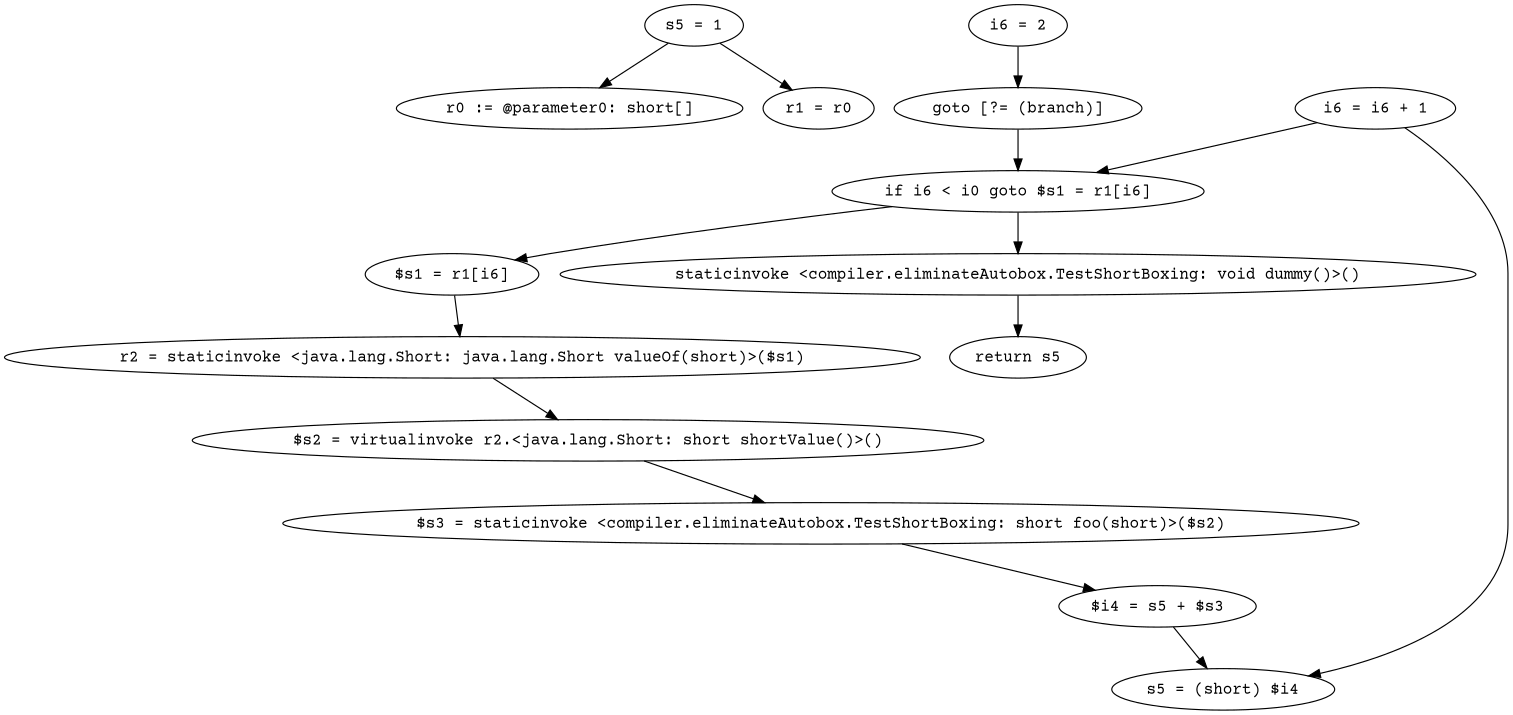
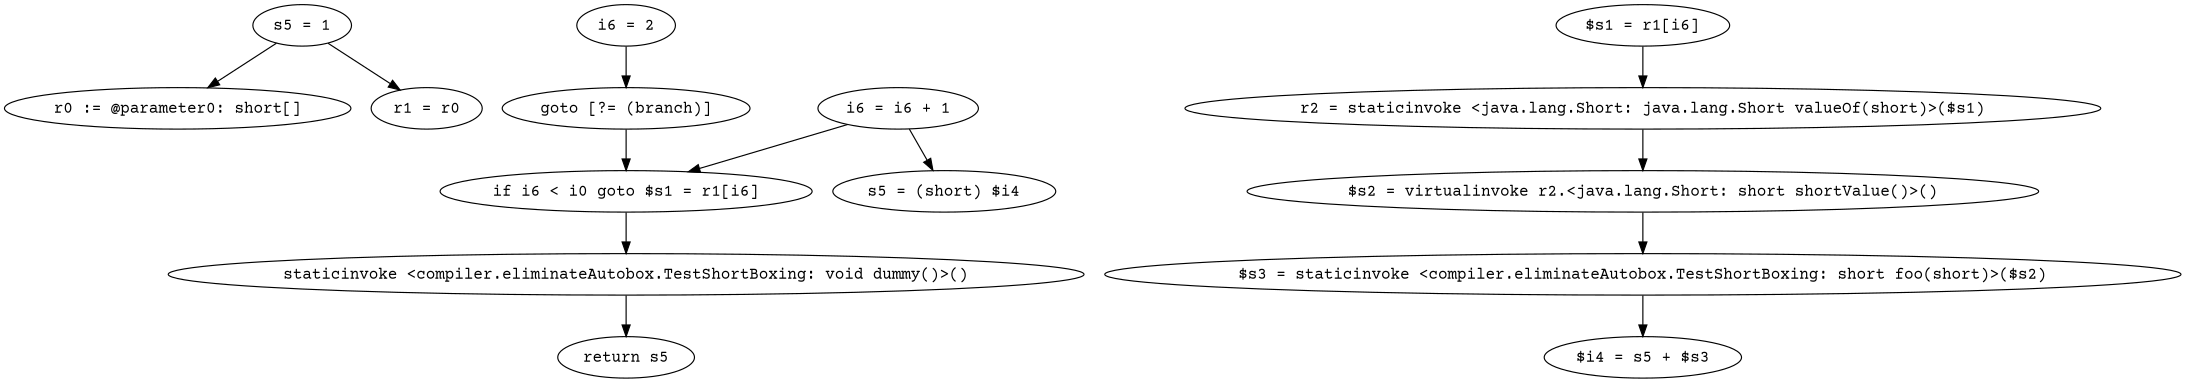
edge "if i6 < i0 goto $s1 = r1[i6]" -> "$s1 = r1[i6]": removed
edge "$i4 = s5 + $s3" -> "s5 = (short) $i4": removed
